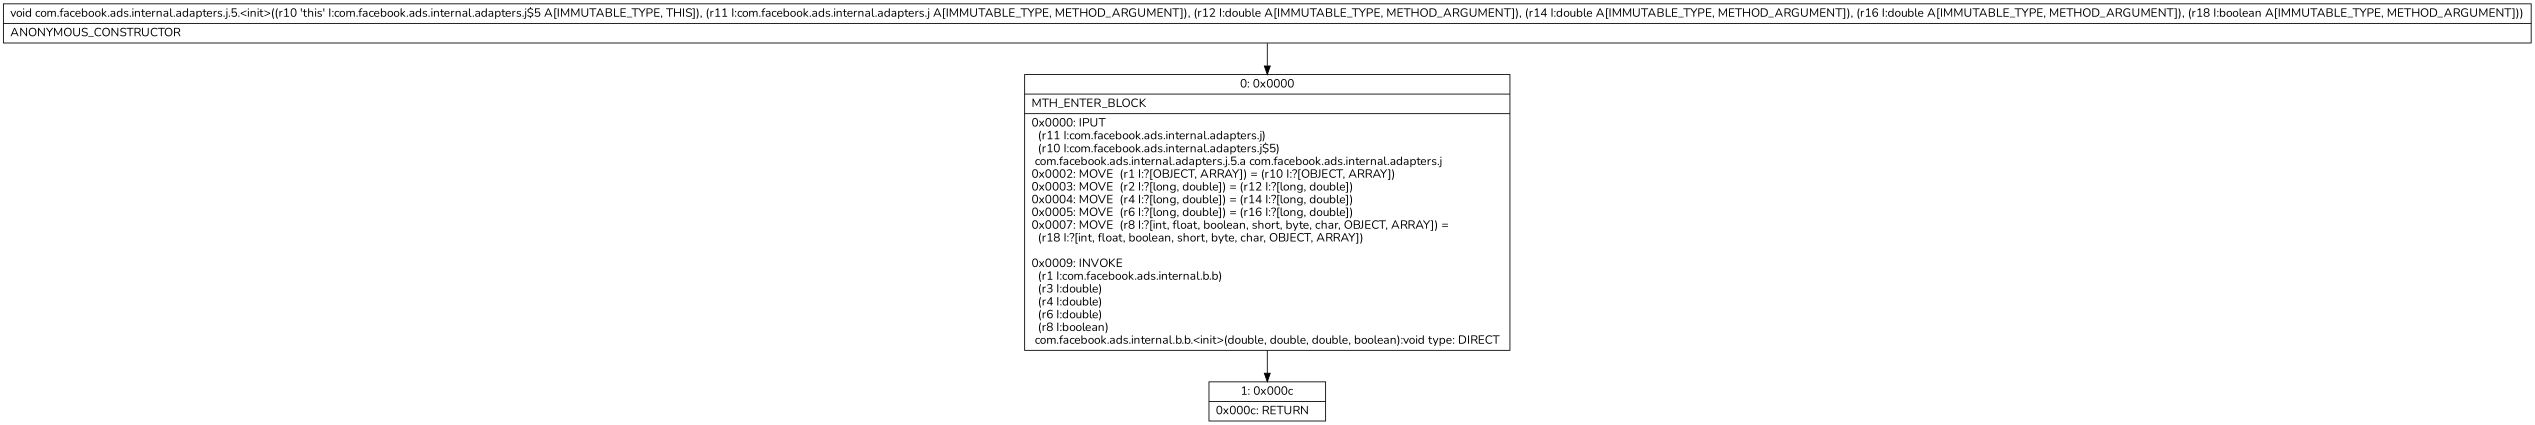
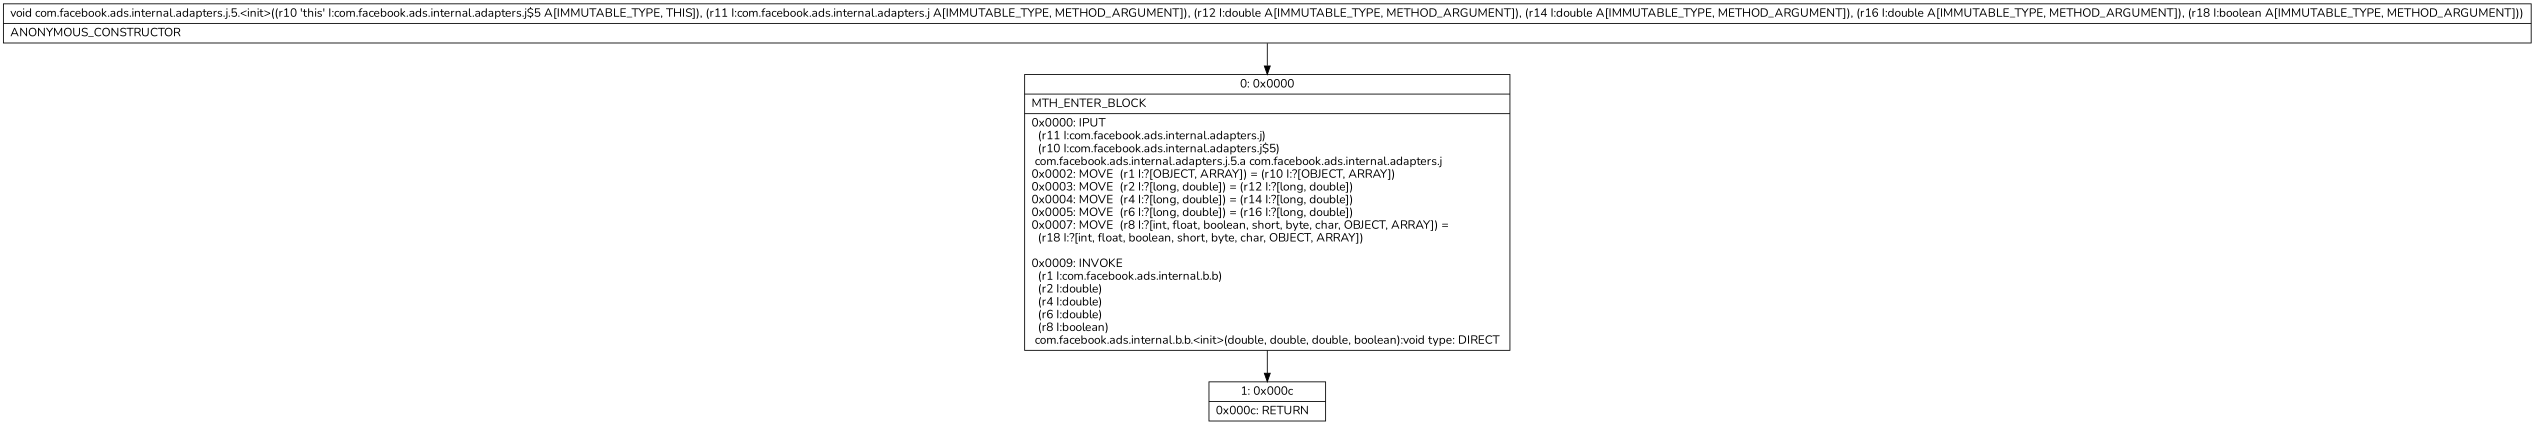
node "0: 0x0000": text "(r3 I:double)" -> "(r2 I:double)"
